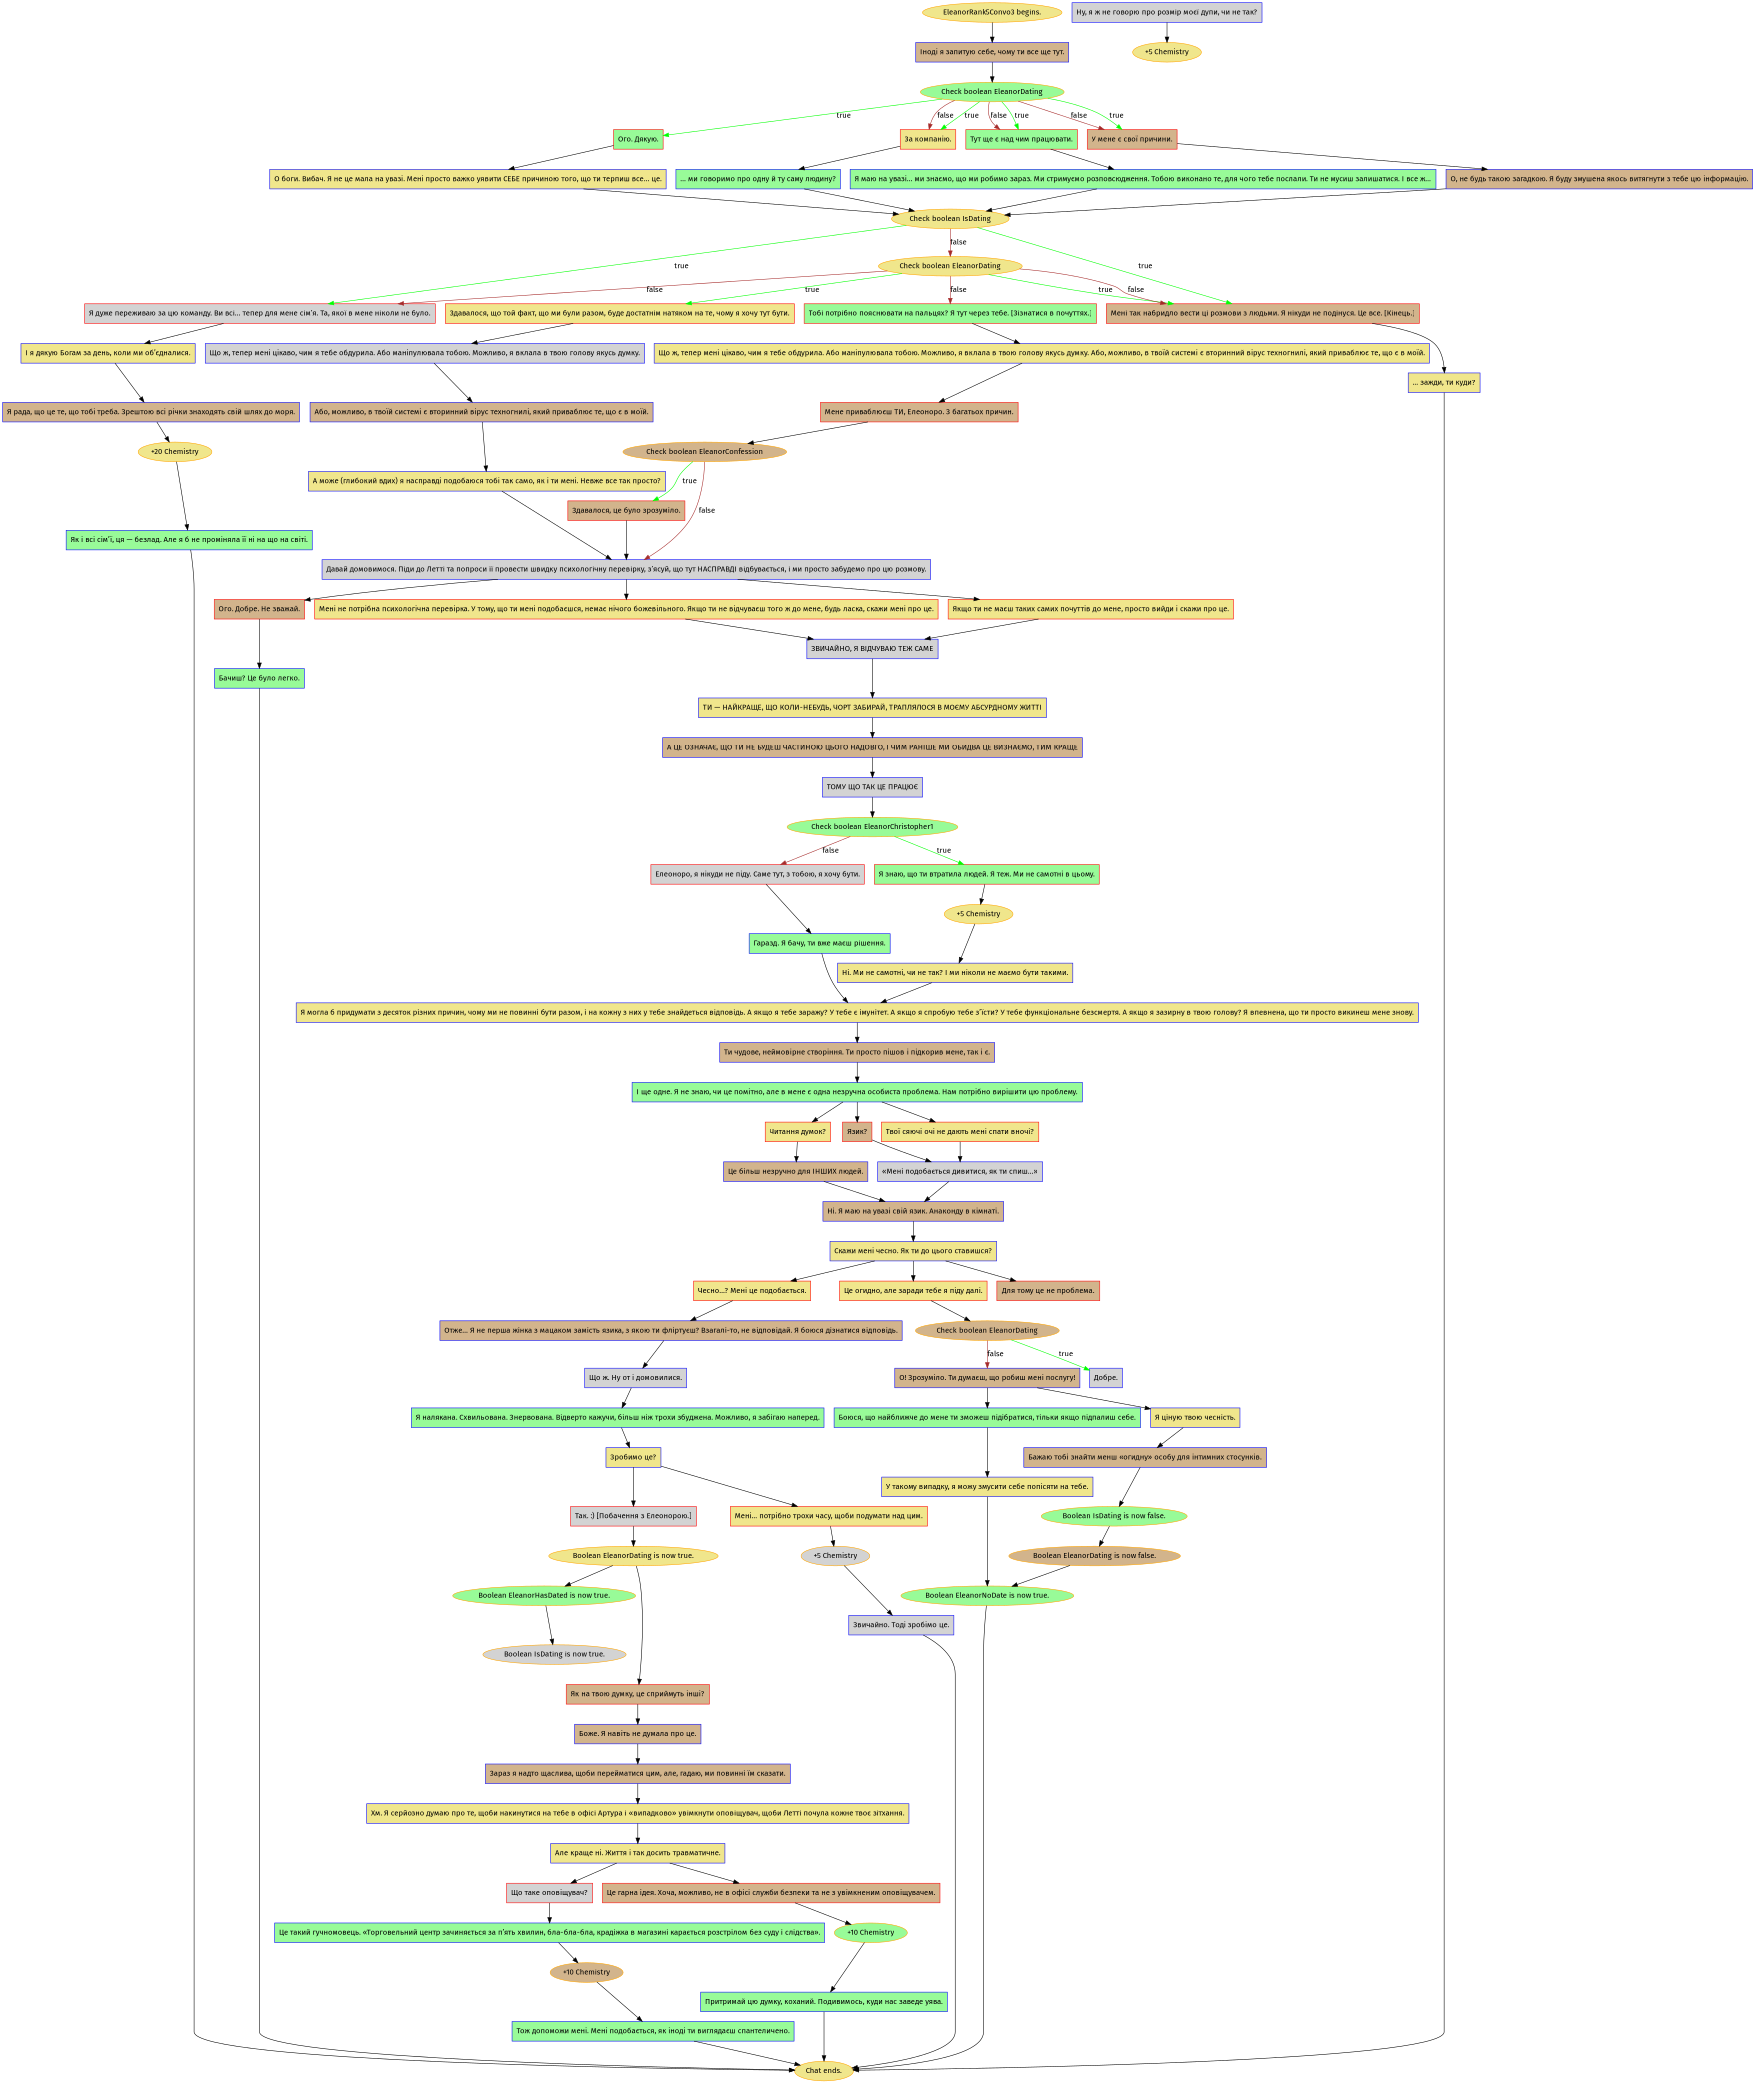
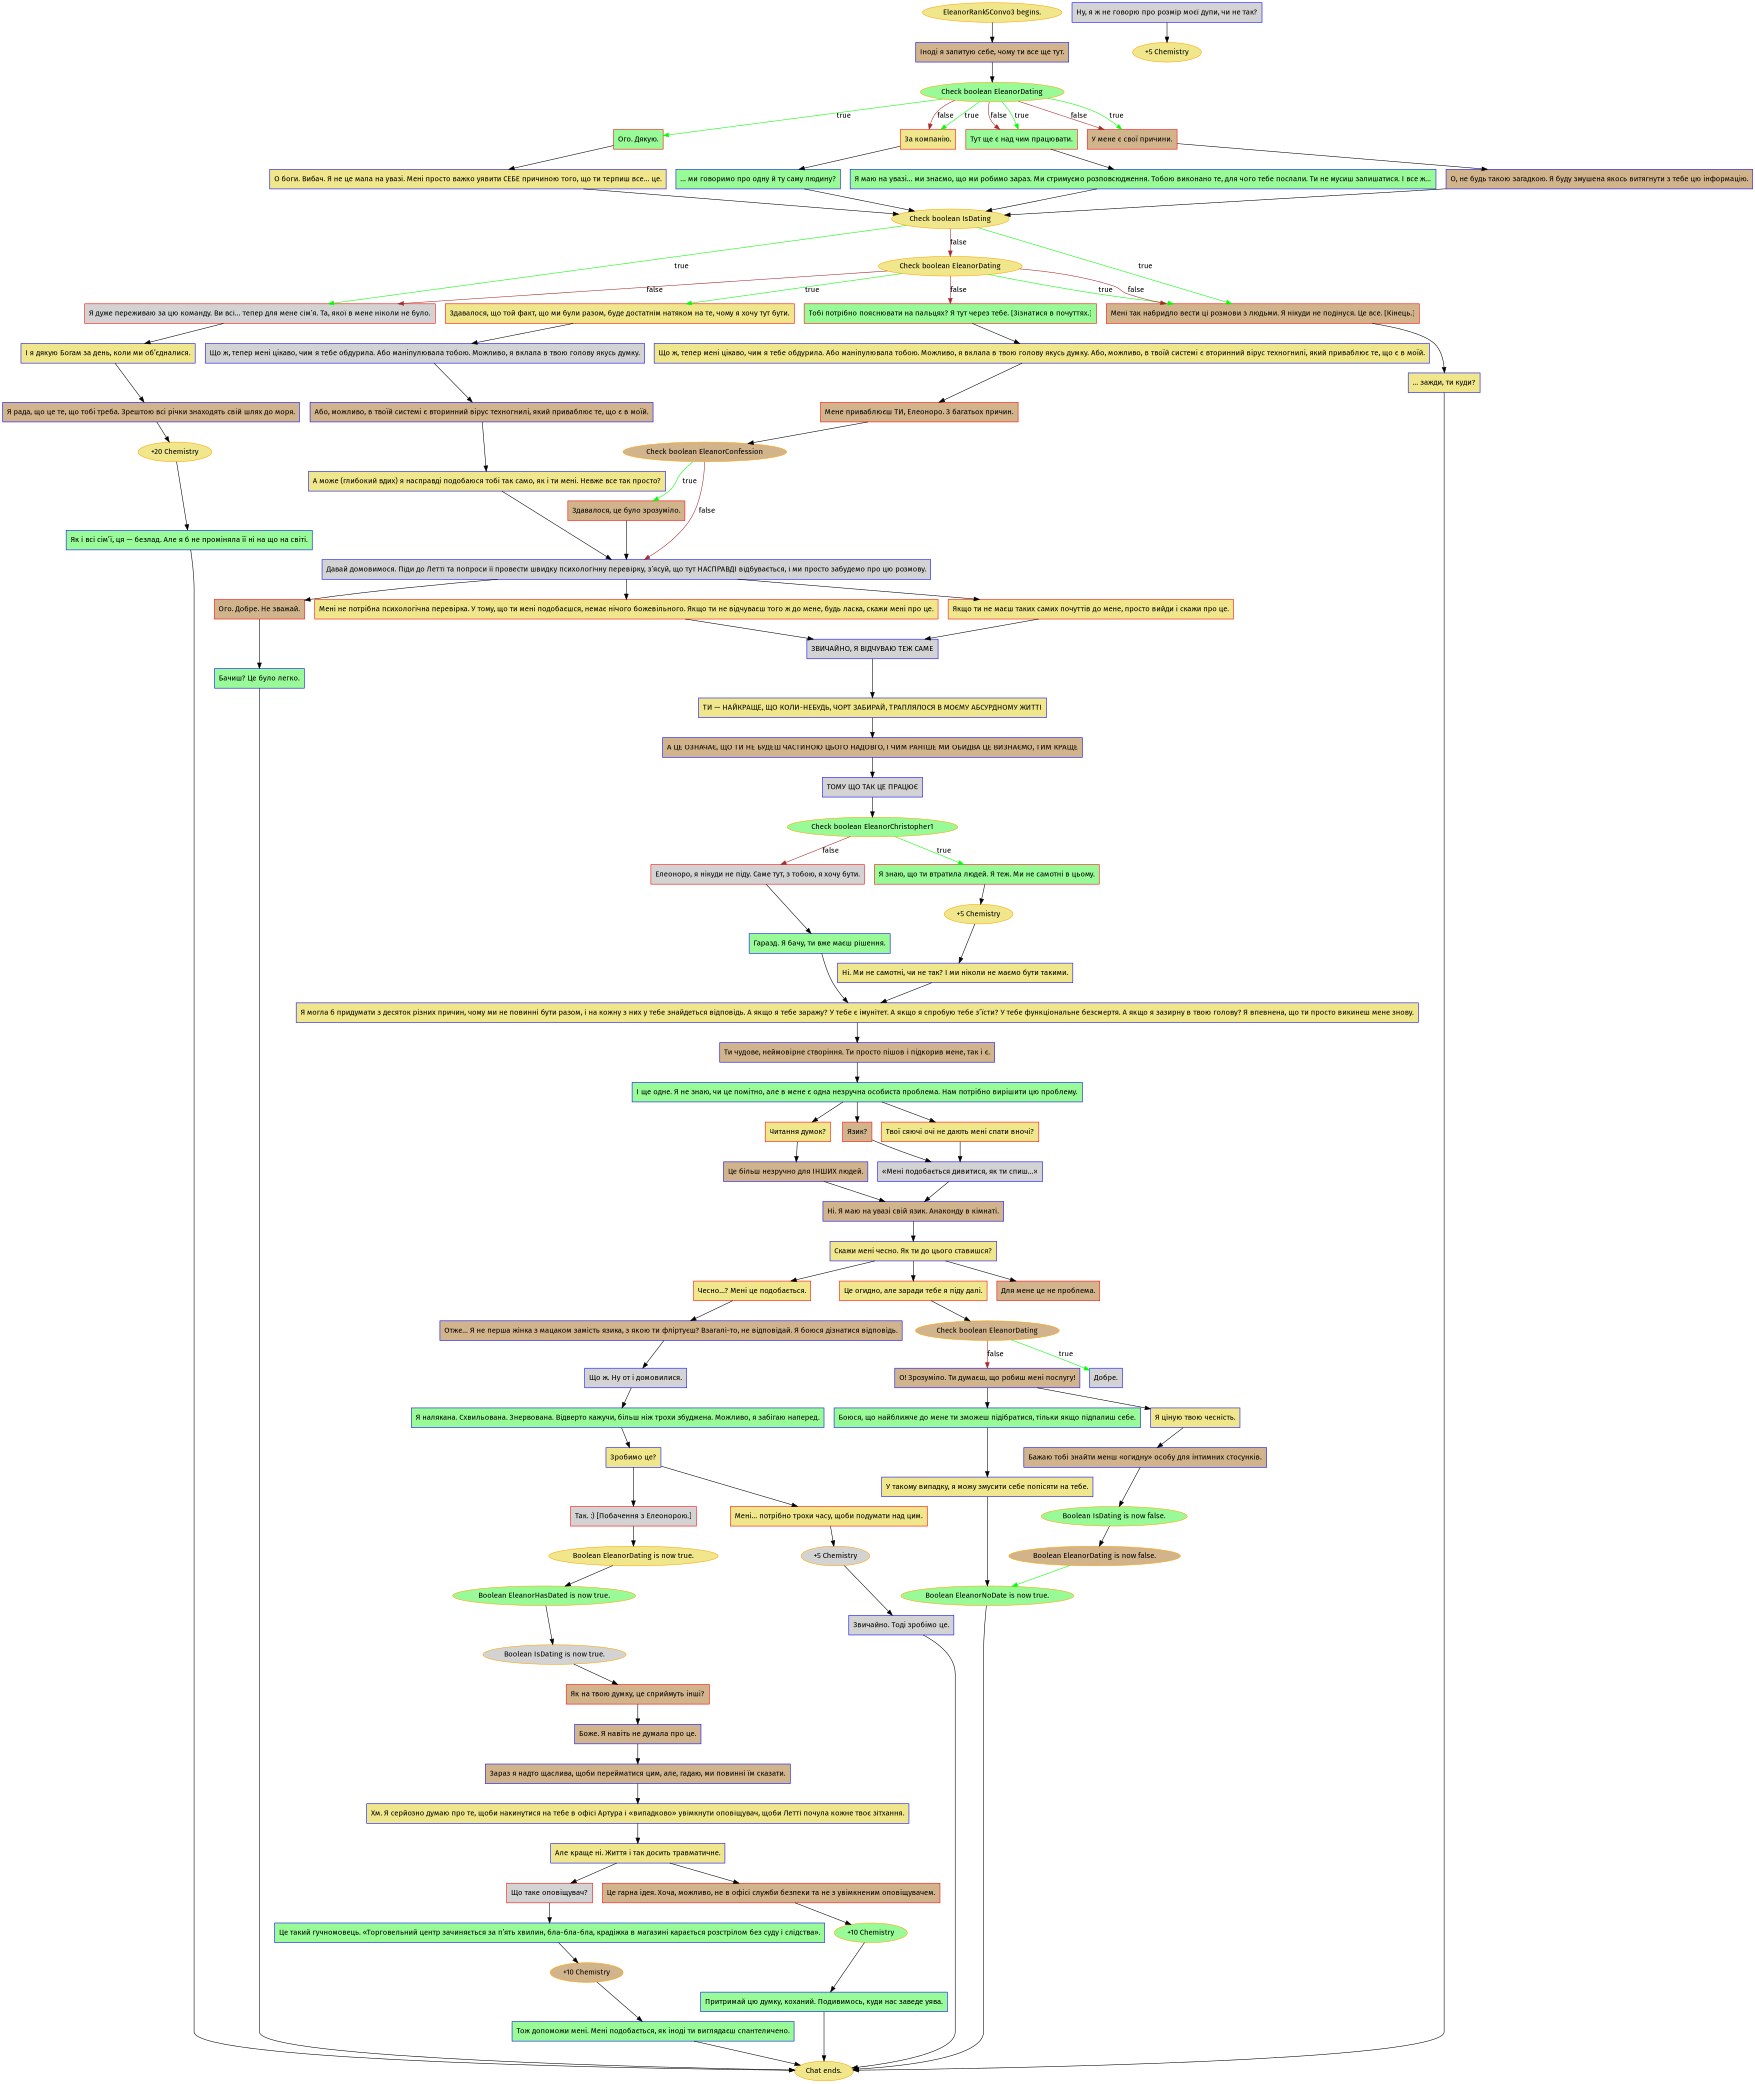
node "Для тому це не проблема.": label "Для тому це не проблема." -> "Для мене це не проблема."
edge "Boolean EleanorDating is now false." -> "Boolean EleanorNoDate is now true.": color black -> green
edge "Boolean EleanorDating is now true." -> "Як на твою думку, це сприймуть інші?": now "Boolean IsDating is now true." -> "Як на твою думку, це сприймуть інші?"
